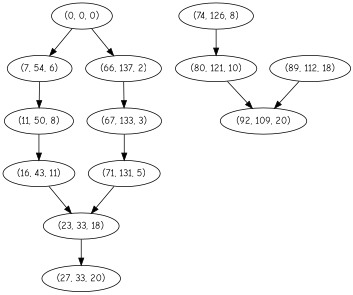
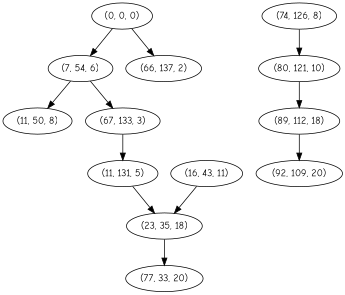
edge "(66, 137, 2)" -> "(67, 133, 3)": now "(7, 54, 6)" -> "(67, 133, 3)"
edge "(80, 121, 10)" -> "(92, 109, 20)": now "(80, 121, 10)" -> "(89, 112, 18)"
edge "(11, 50, 8)" -> "(16, 43, 11)": removed
node "(71, 131, 5)": label "(71, 131, 5)" -> "(11, 131, 5)"
node "(23, 33, 18)": label "(23, 33, 18)" -> "(23, 35, 18)"
node "(27, 33, 20)": label "(27, 33, 20)" -> "(77, 33, 20)"
